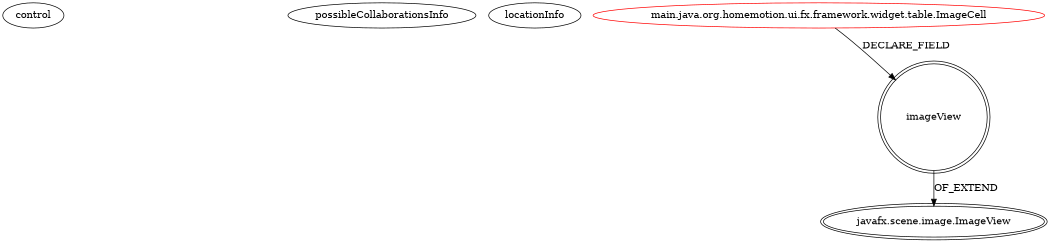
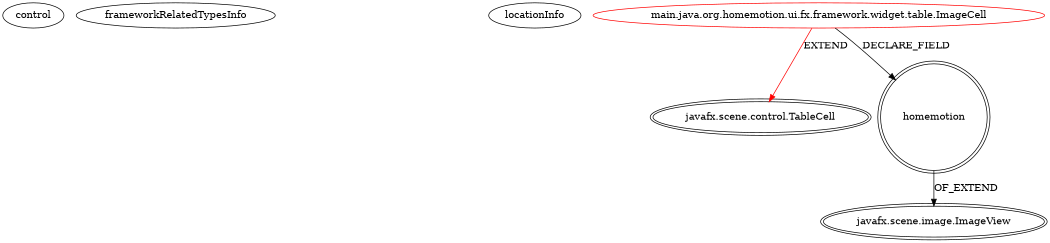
node "frameworkRelatedTypesInfo": added
node "possibleCollaborationsInfo": removed
node "javafx.scene.control.TableCell": added
node "imageView": label "imageView" -> "homemotion"
